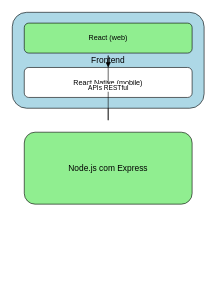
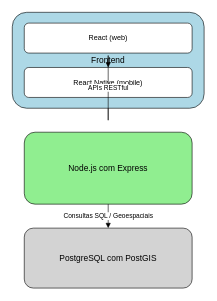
node "React (web)": fillcolor #90ee90 -> #ffffff
edge "Node.js com Express" -> "PostgreSQL com PostGIS": added, label "Consultas SQL / Geoespaciais"
node "PostgreSQL com PostGIS": added
